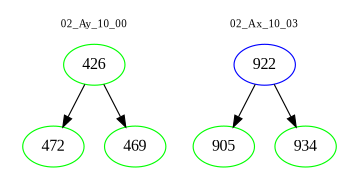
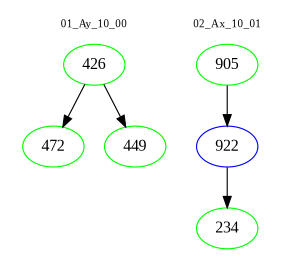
cluster "02_Ay_10_00": label "02_Ay_10_00" -> "01_Ay_10_00"
cluster "02_Ax_10_03": label "02_Ax_10_03" -> "02_Ax_10_01"
edge "922" -> "905": reversed
node "469": label "469" -> "449"
node "934": label "934" -> "234"
